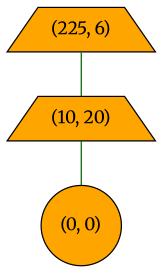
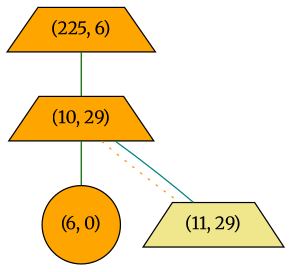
node "(10, 20)": label "(10, 20)" -> "(10, 29)"
node "(11, 29)": added
node "(0, 0)": label "(0, 0)" -> "(6, 0)"
